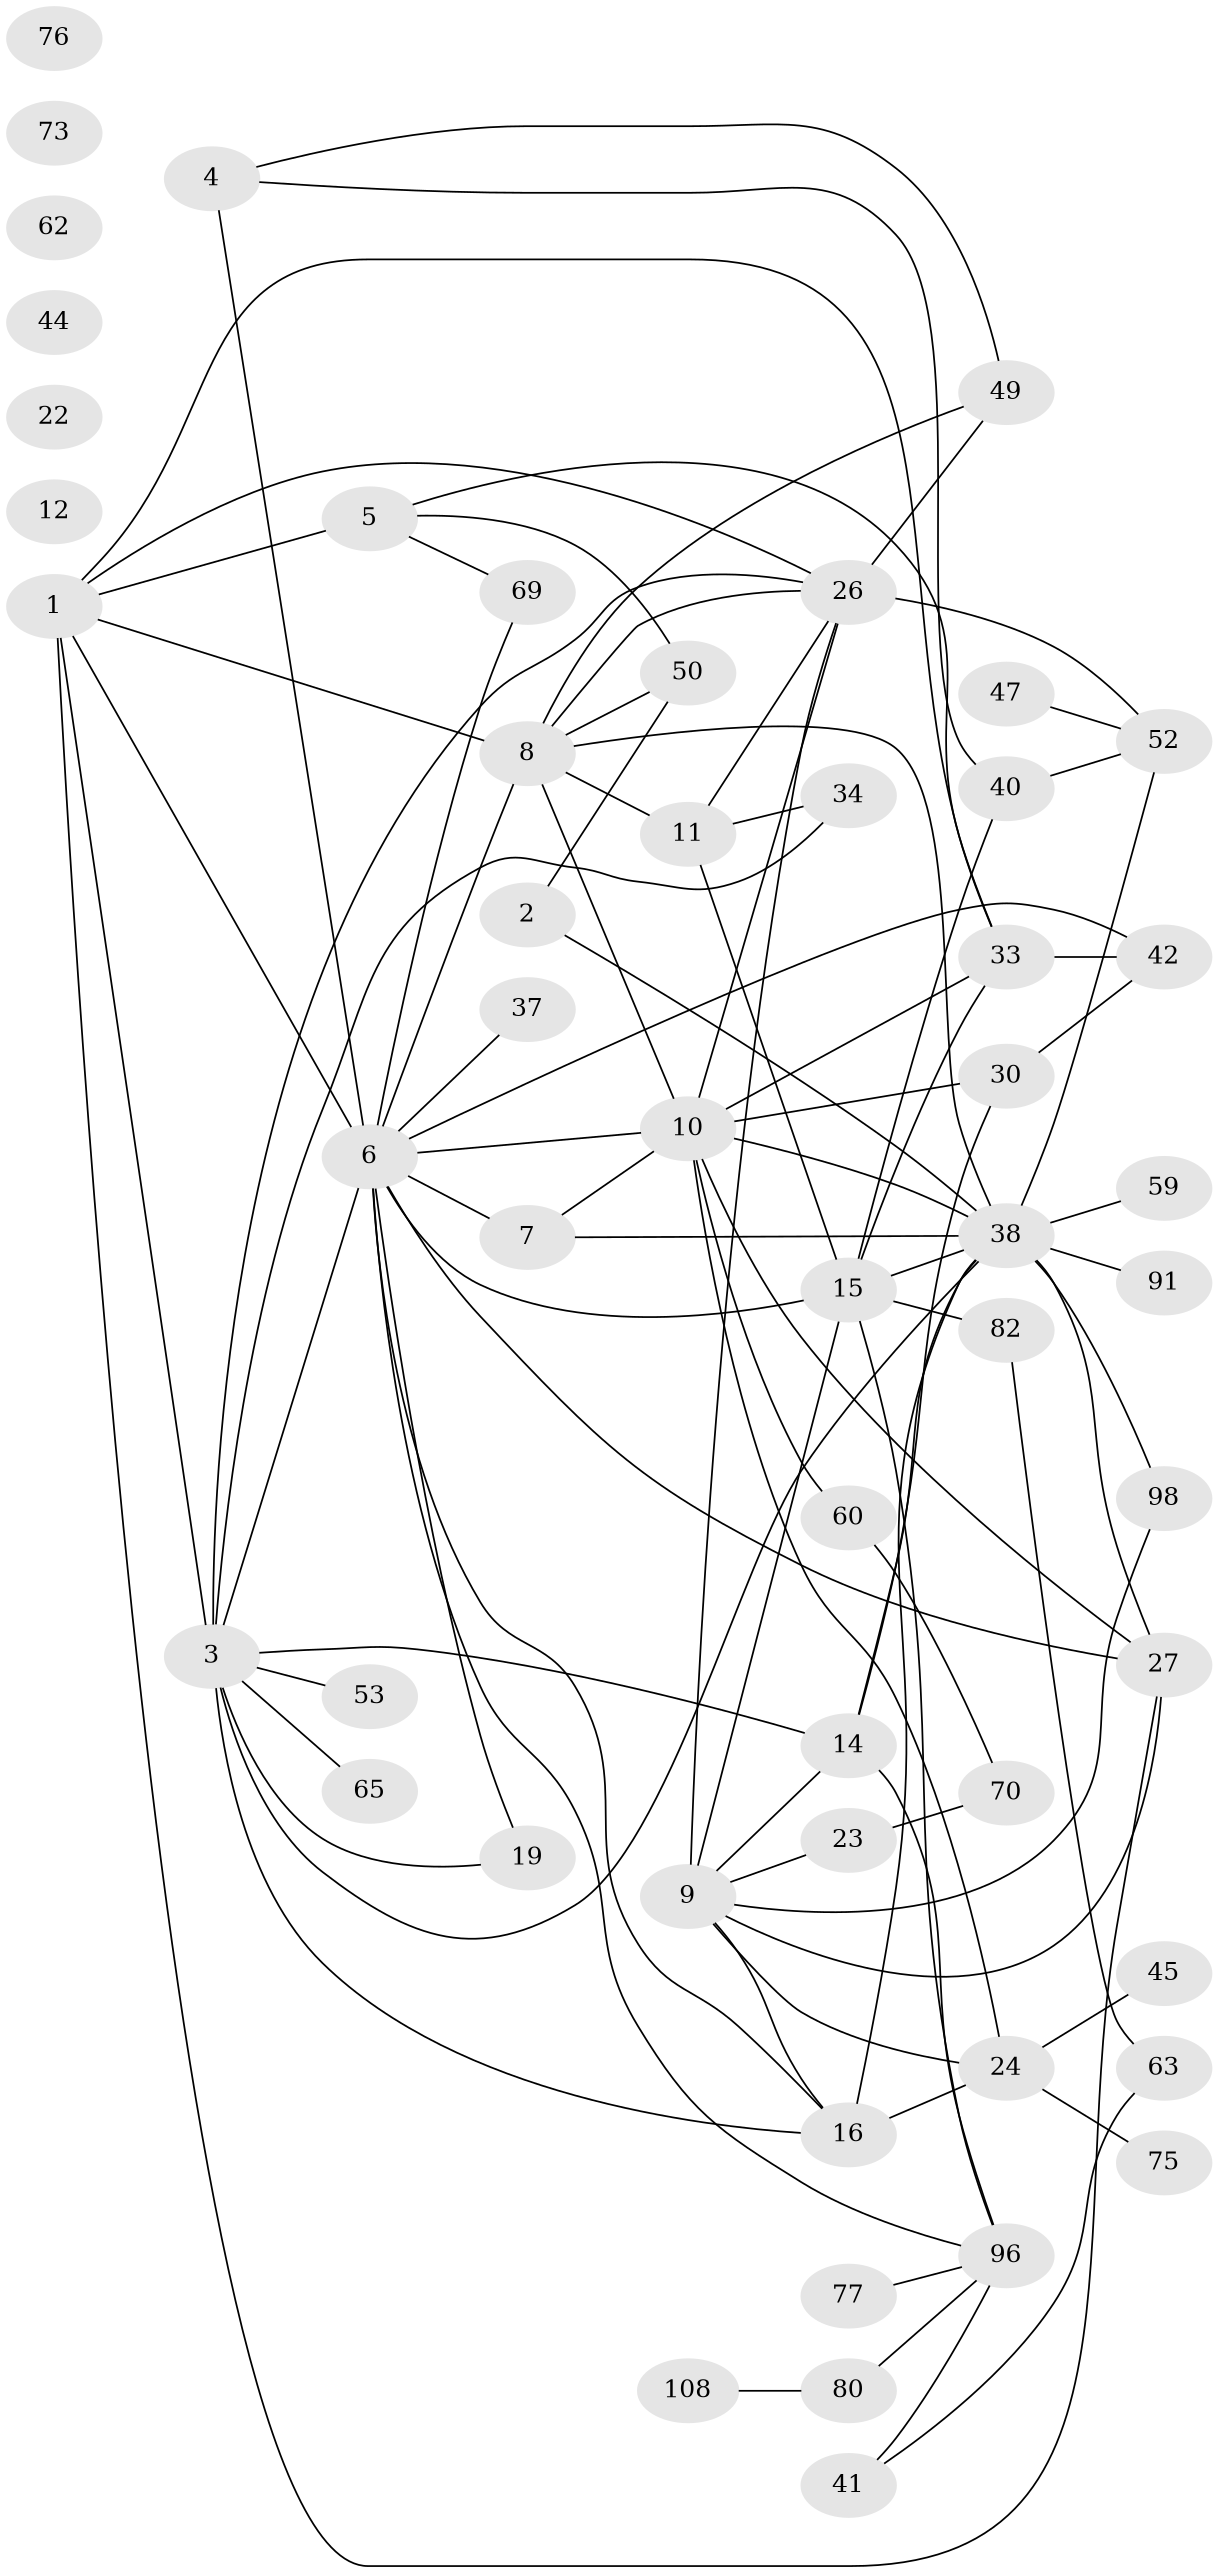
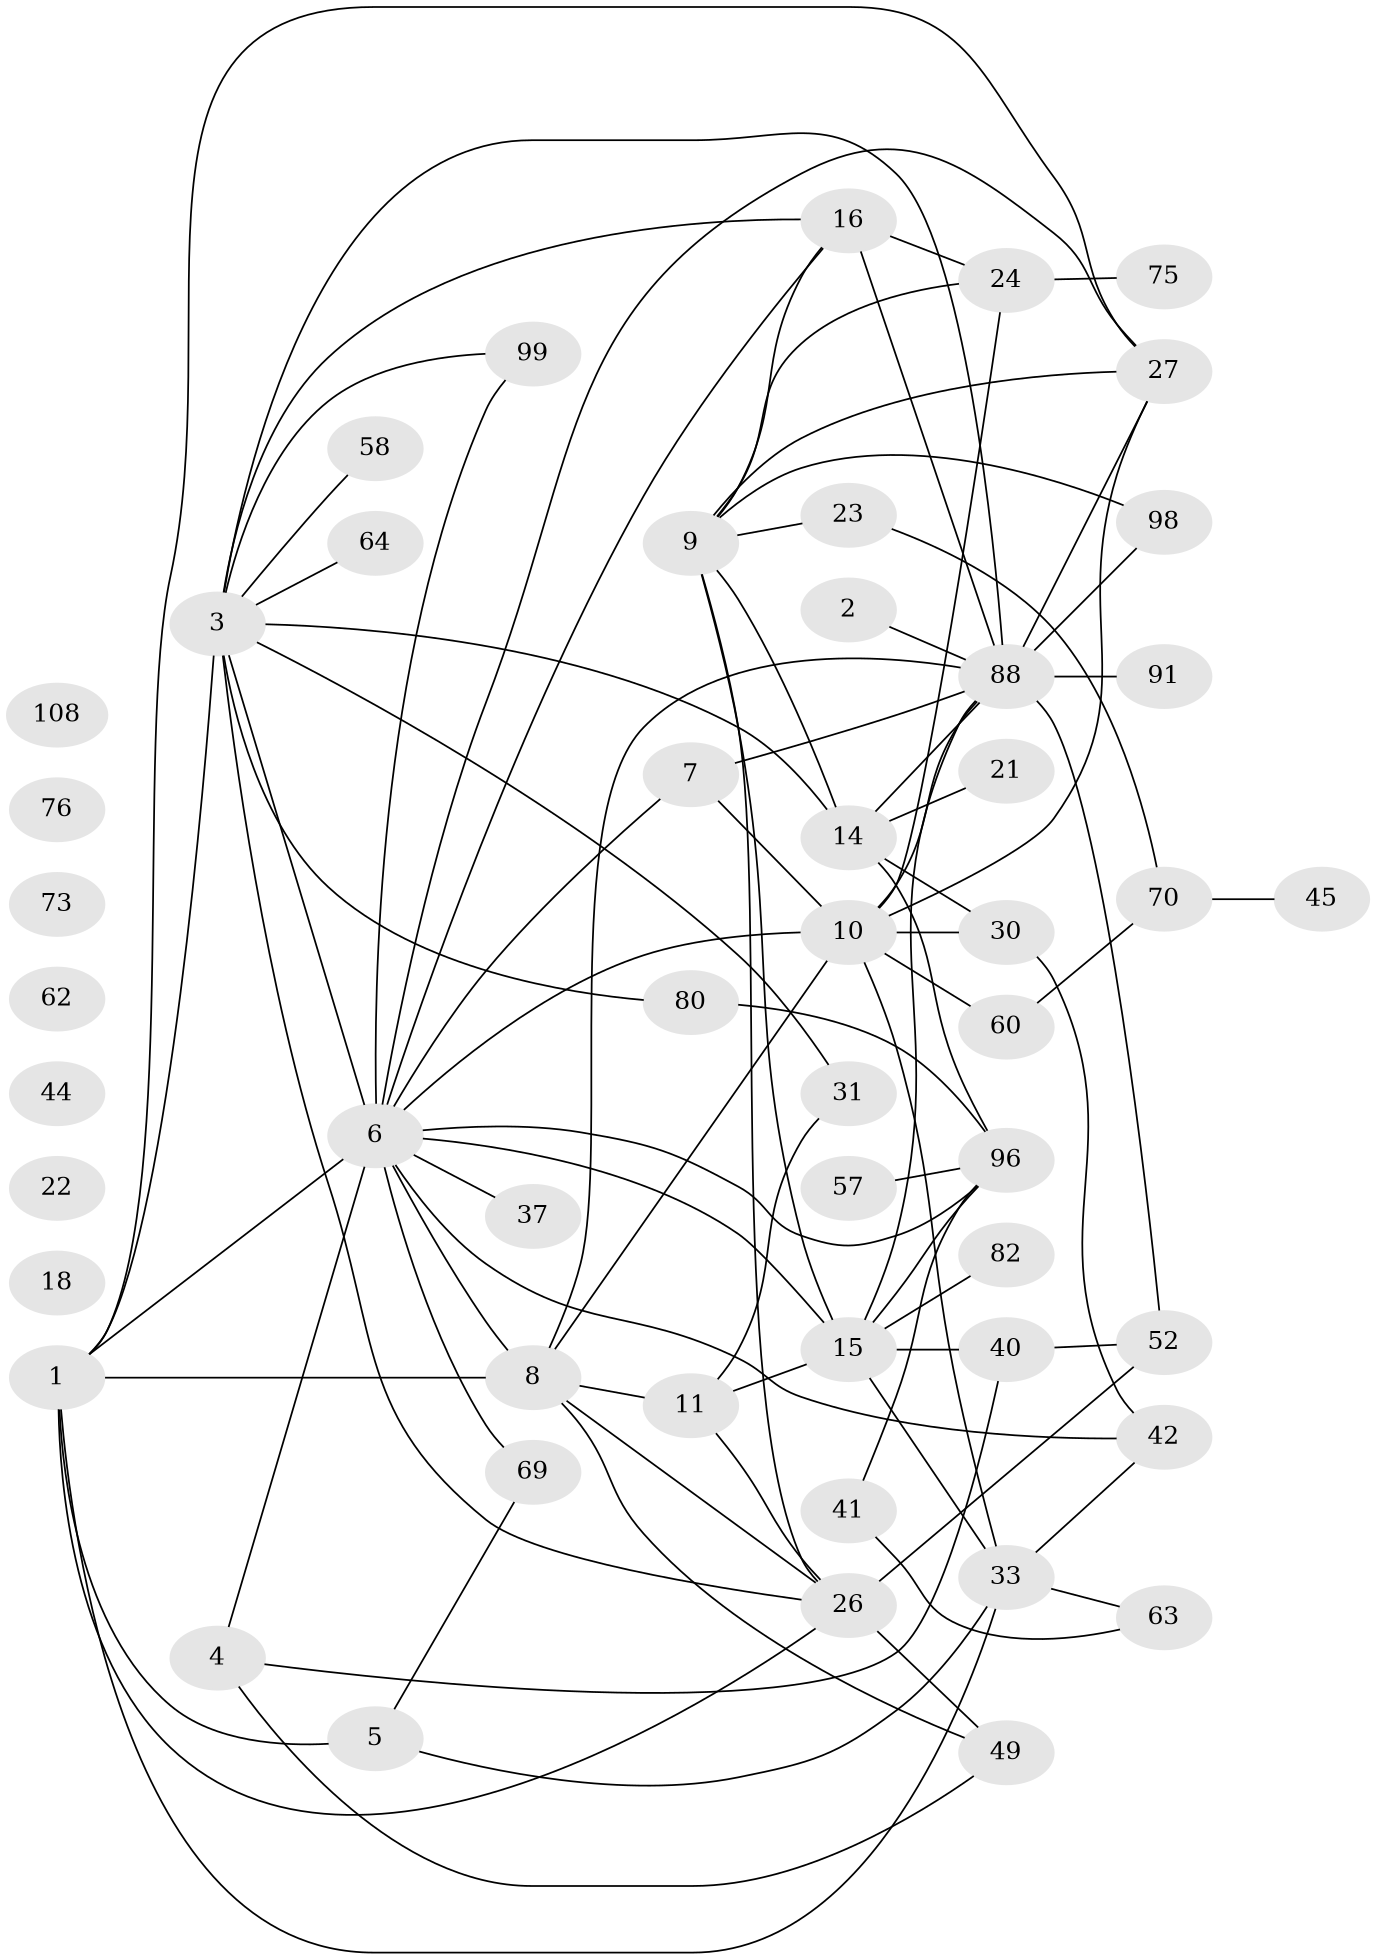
node "12": label "12" -> "18"
node "50": removed
node "47": removed
node "21": added
node "34": label "34" -> "31"
edge "26" -- "10": removed
node "59": removed
node "38": label "38" -> "88"
node "53": label "53" -> "58"
edge "82" -- "63": now "33" -- "63"
node "65": label "65" -> "64"
node "19": label "19" -> "99"
edge "45" -- "24": now "45" -- "70"
node "77": label "77" -> "57"
edge "108" -- "80": now "3" -- "80"
